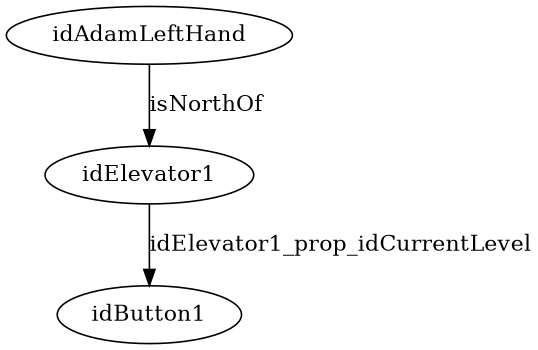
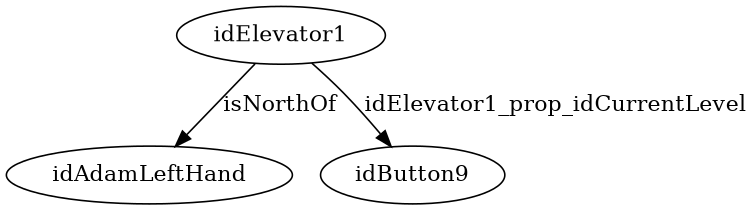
edge "idAdamLeftHand" -> "idElevator1": reversed
node "idButton1": label "idButton1" -> "idButton9"
